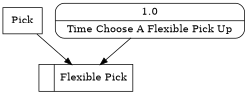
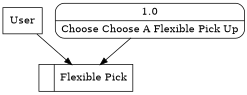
node "Pick": label "Pick" -> "User"
node "1.0": text "Time Choose A Flexible Pick Up" -> "Choose Choose A Flexible Pick Up"
